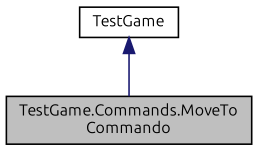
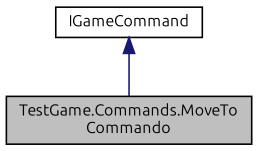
node "TestGame": label "TestGame" -> "IGameCommand"
